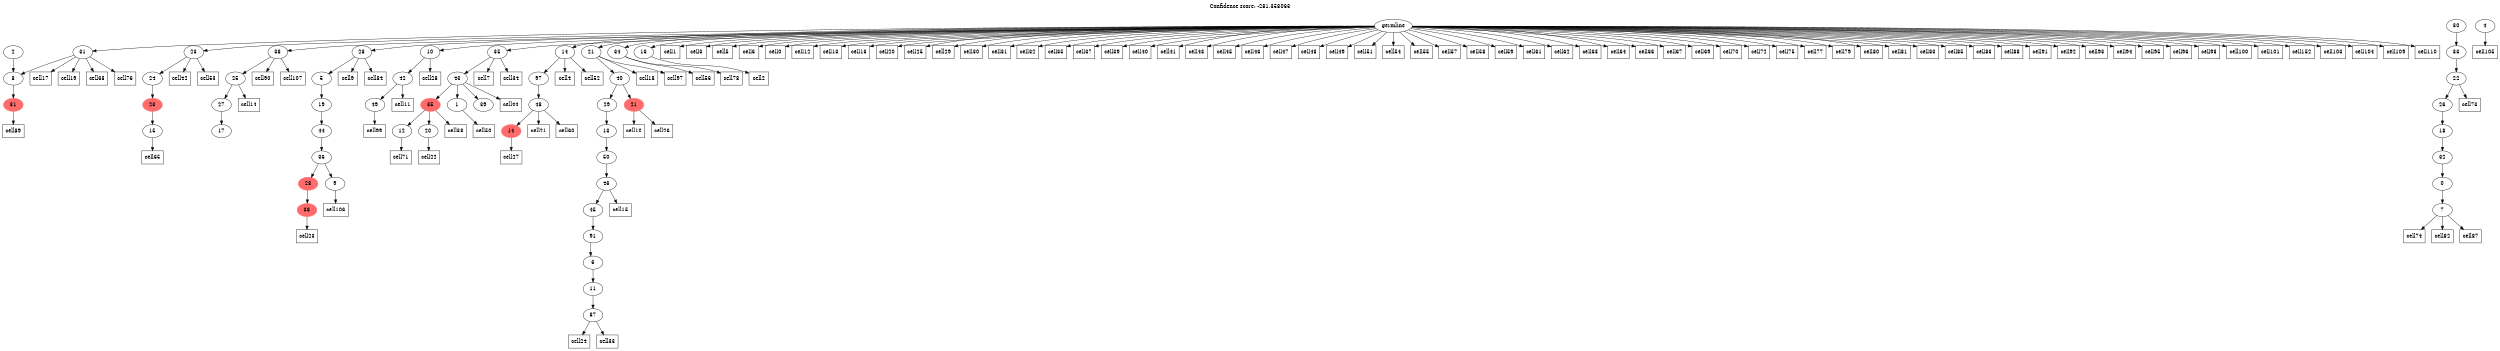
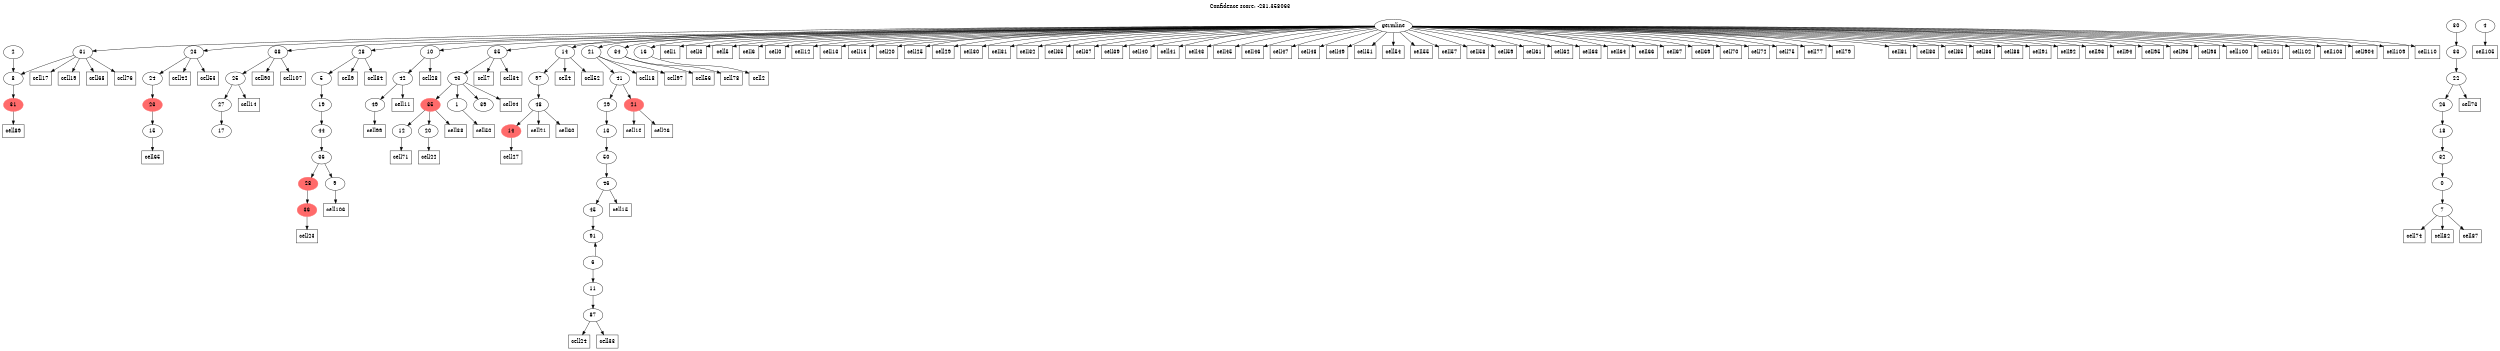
node "cell80": removed
node "cell152": label "cell152" -> "cell102"
node "cell104": label "cell104" -> "cell904"
node "40": label "40" -> "41"
edge "91" -> "6": reversed
